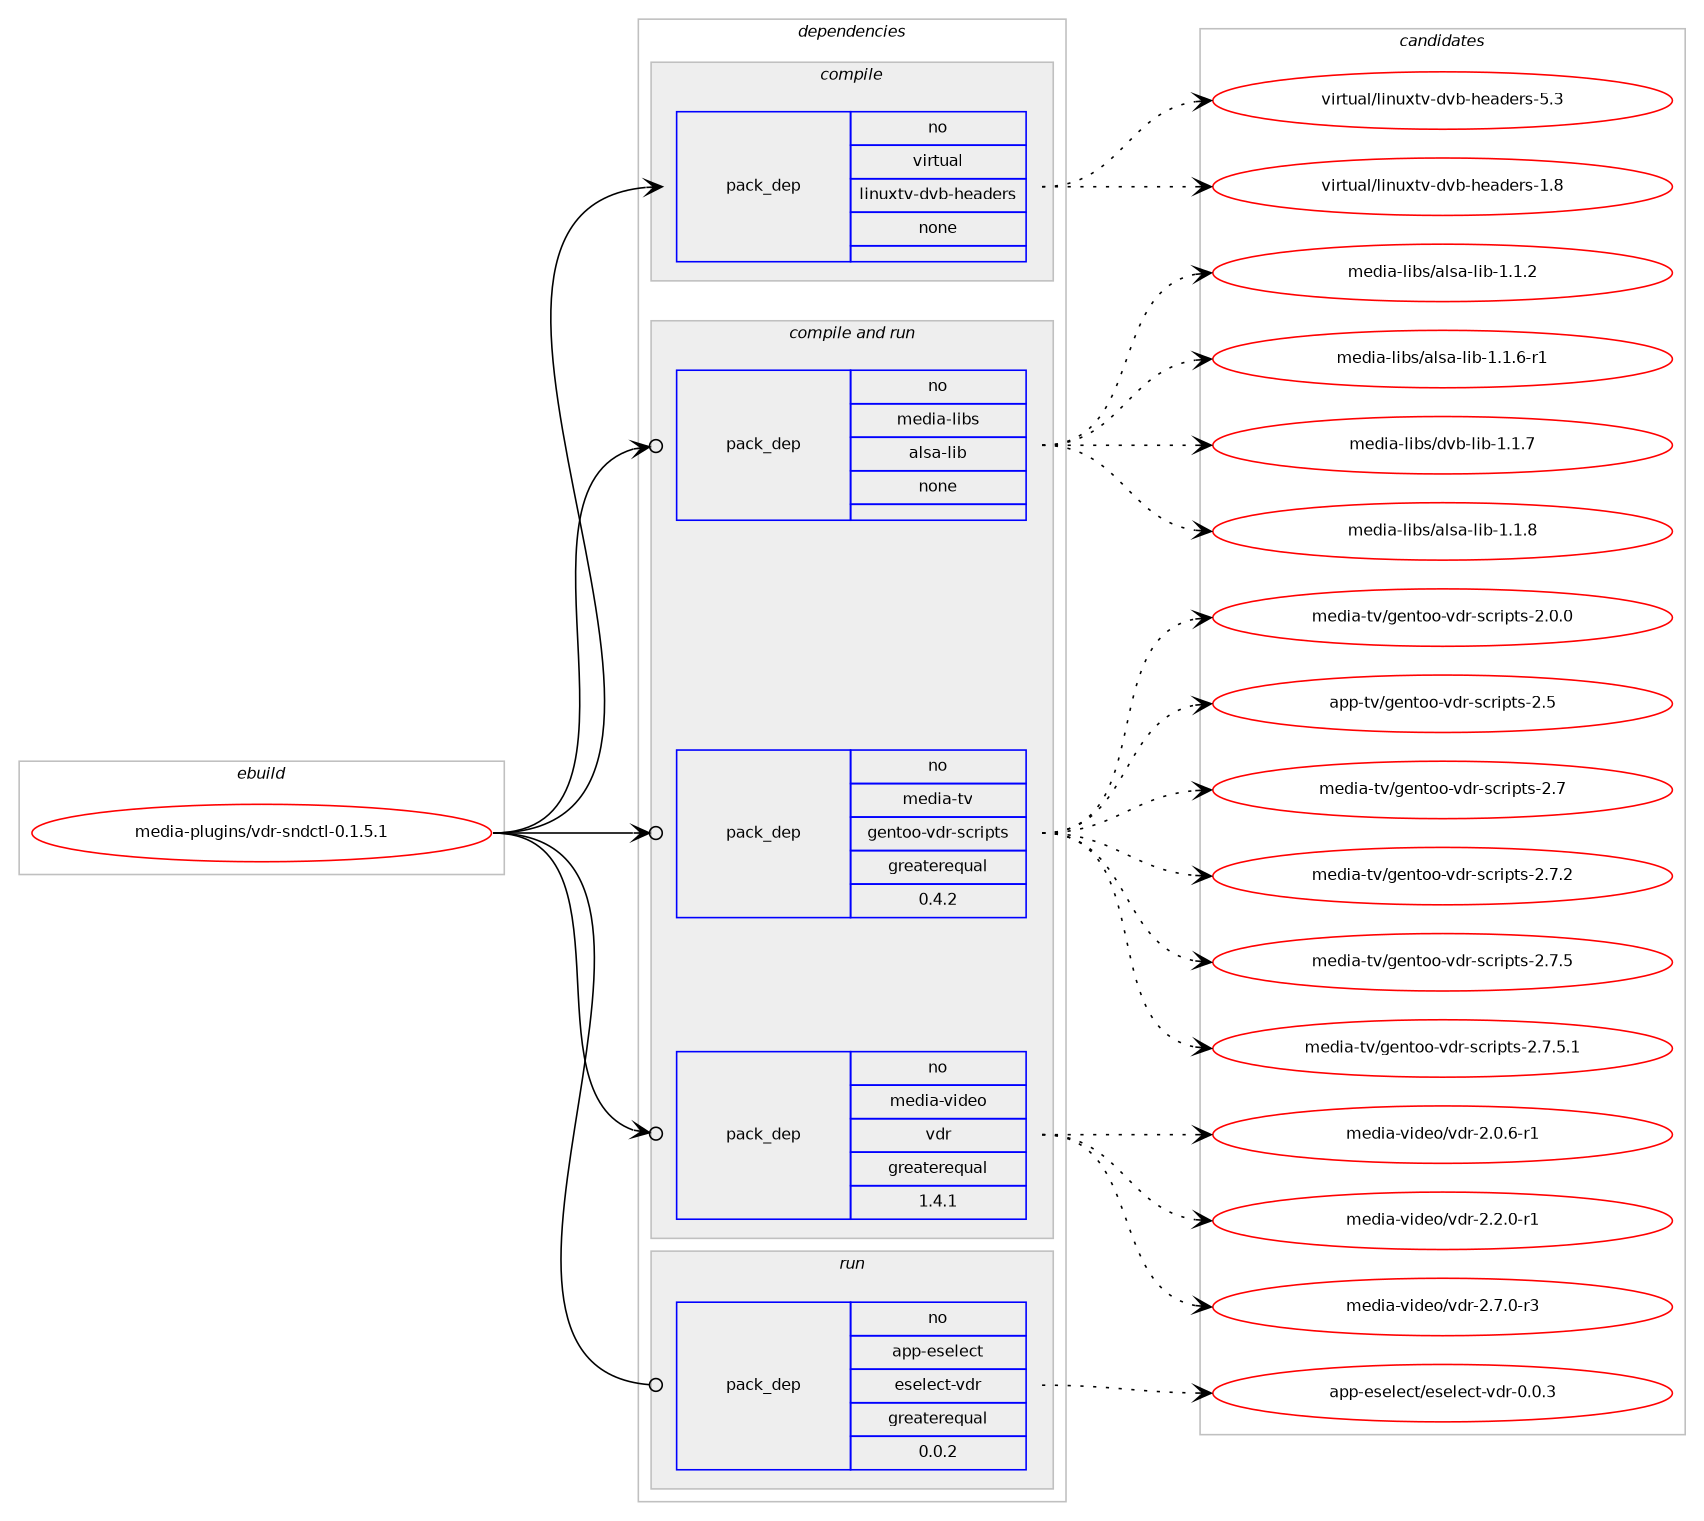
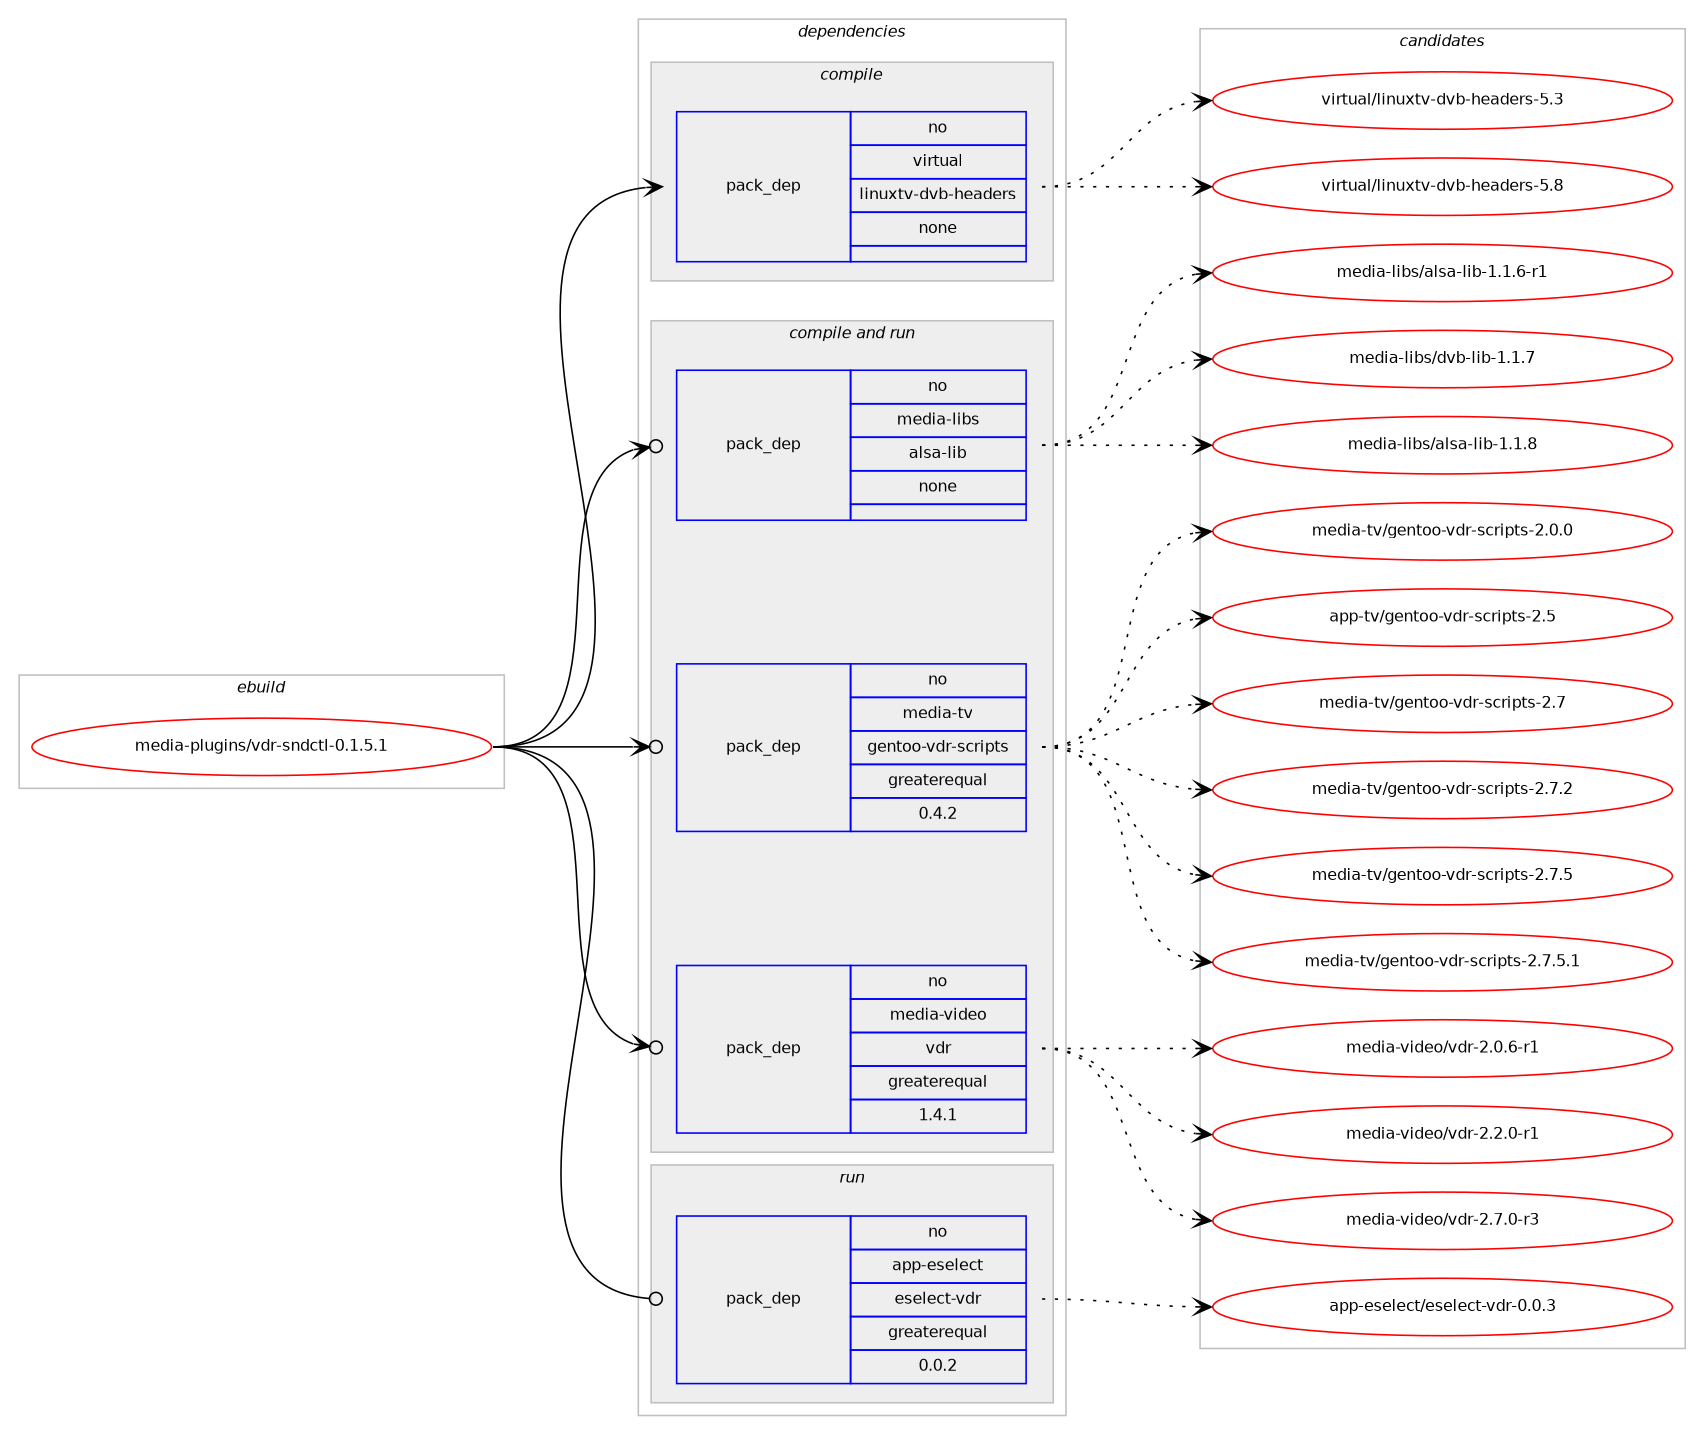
node "virtual/linuxtv-dvb-headers-1.8": label "virtual/linuxtv-dvb-headers-1.8" -> "virtual/linuxtv-dvb-headers-5.8"
node "media-libs/alsa-lib-1.1.2": removed
